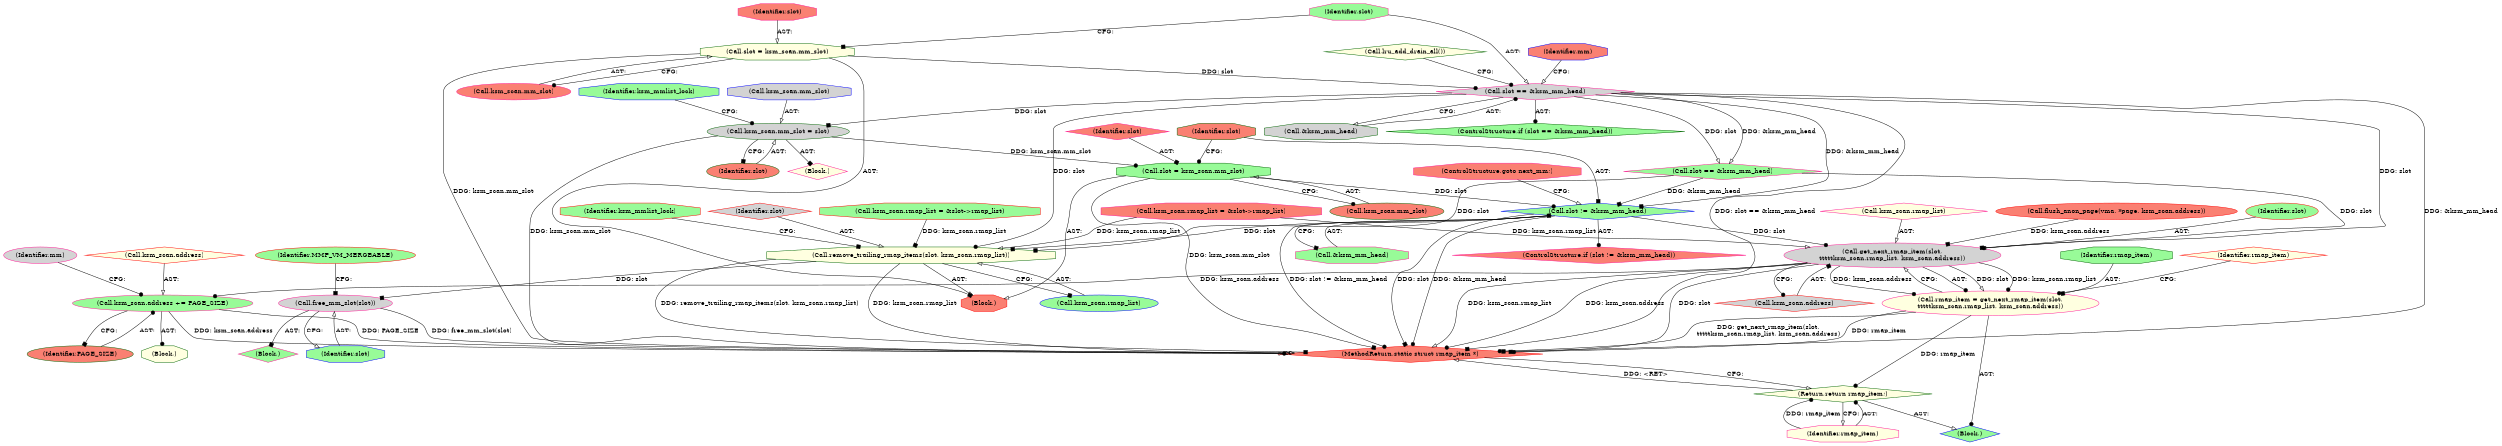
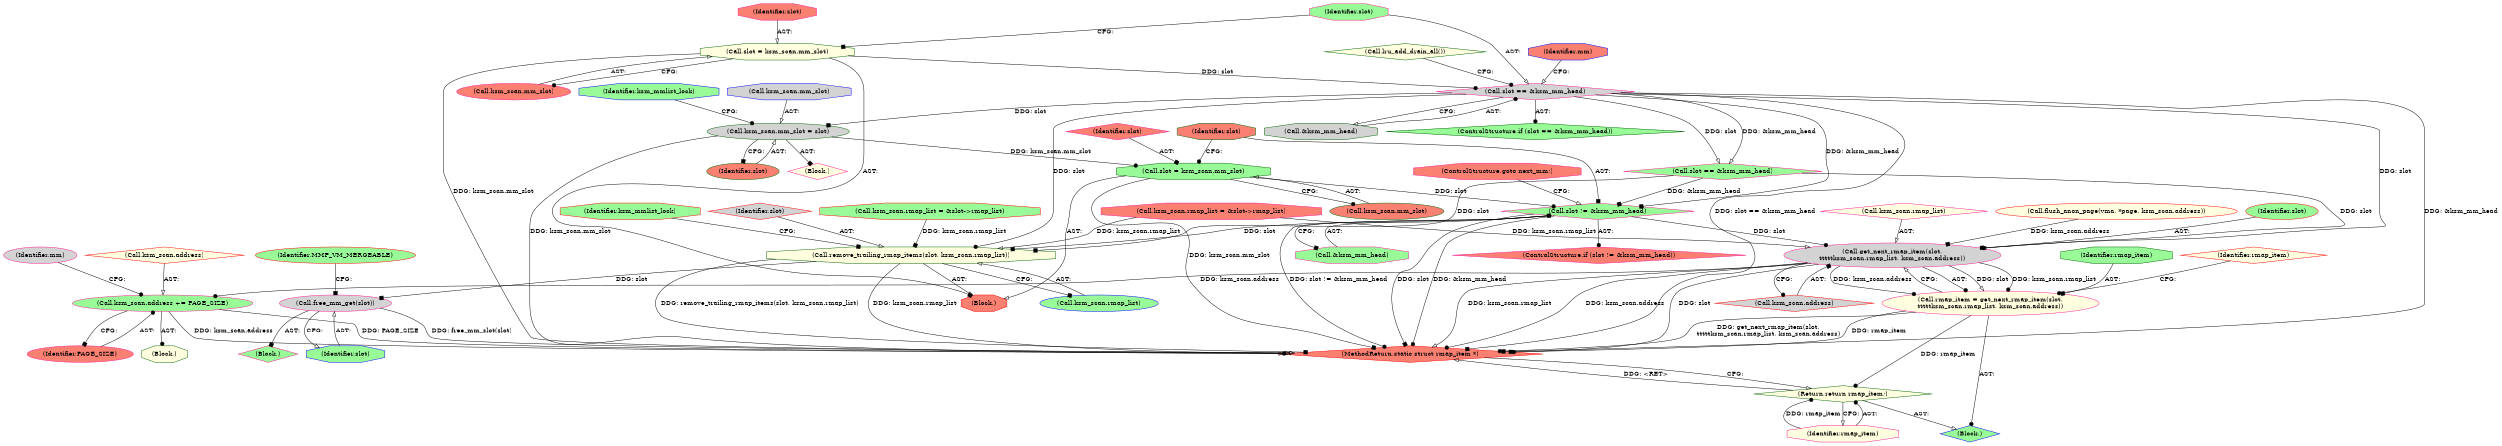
node "(Call,slot != &ksm_mm_head)": color blue -> deeppink
node "(Call,flush_anon_page(vma, *page, ksm_scan.address))": fillcolor salmon -> lightyellow
node "(Call,free_mm_slot(slot))": label "(Call,free_mm_slot(slot))" -> "(Call,free_mm_get(slot))"
node "(Identifier,PAGE_SIZE)": color darkgreen -> deeppink
